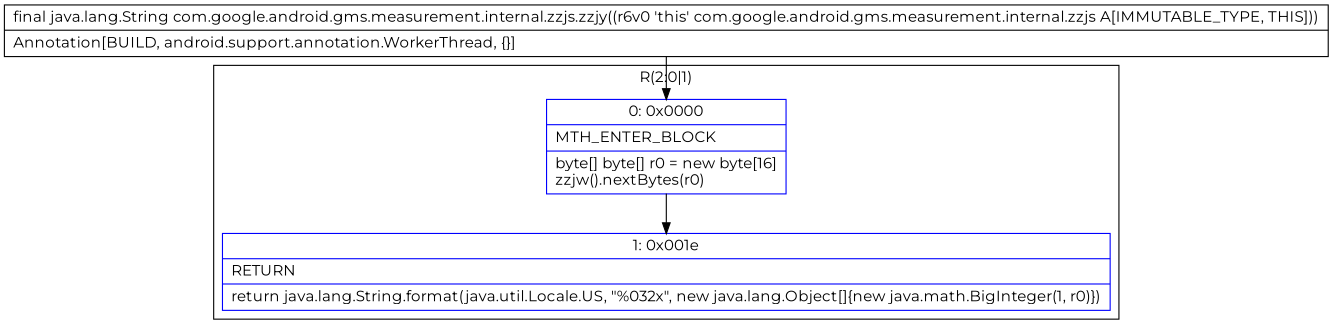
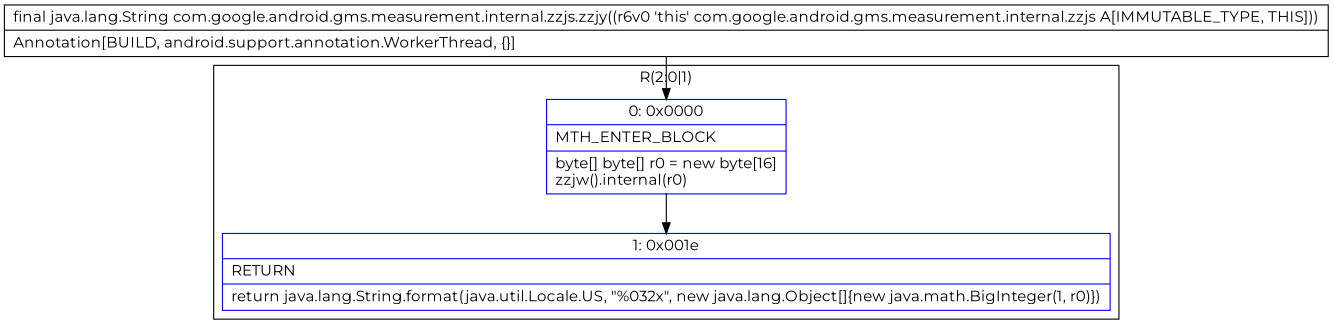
node "0: 0x0000": text "zzjw().nextBytes(r0)" -> "zzjw().internal(r0)"
